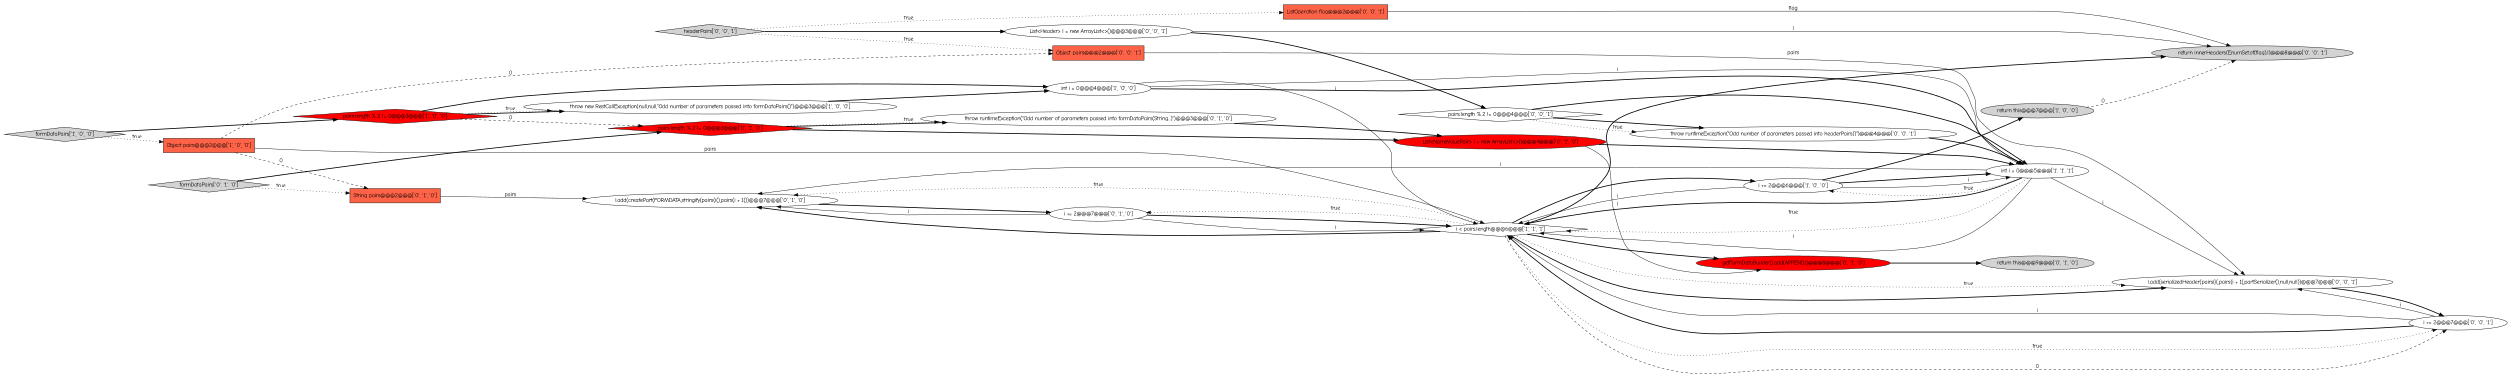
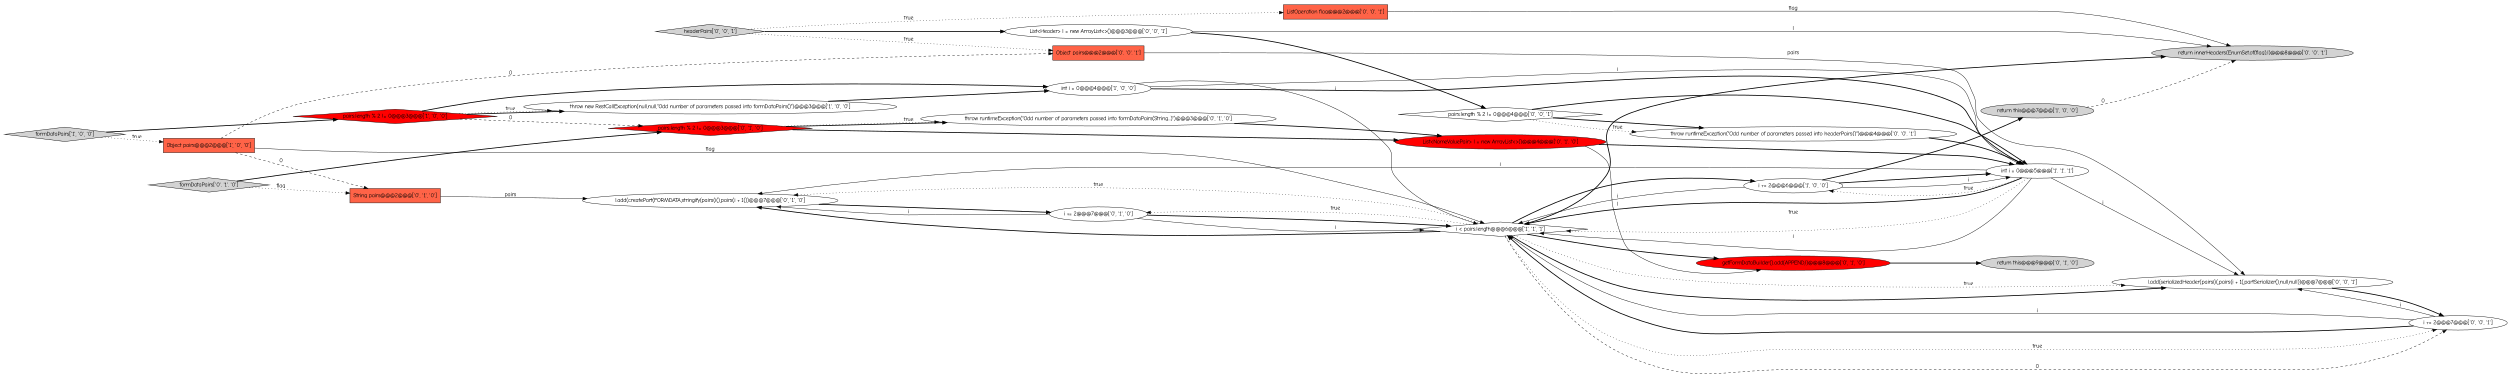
edge "Object pairs@@@2@@@['1', '0', '0']" -> "i < pairs.length@@@6@@@['1', '1', '1']": label "pairs" -> "flag"
edge "formDataPairs['0', '1', '0']" -> "String pairs@@@2@@@['0', '1', '0']": label "true" -> "flag"
